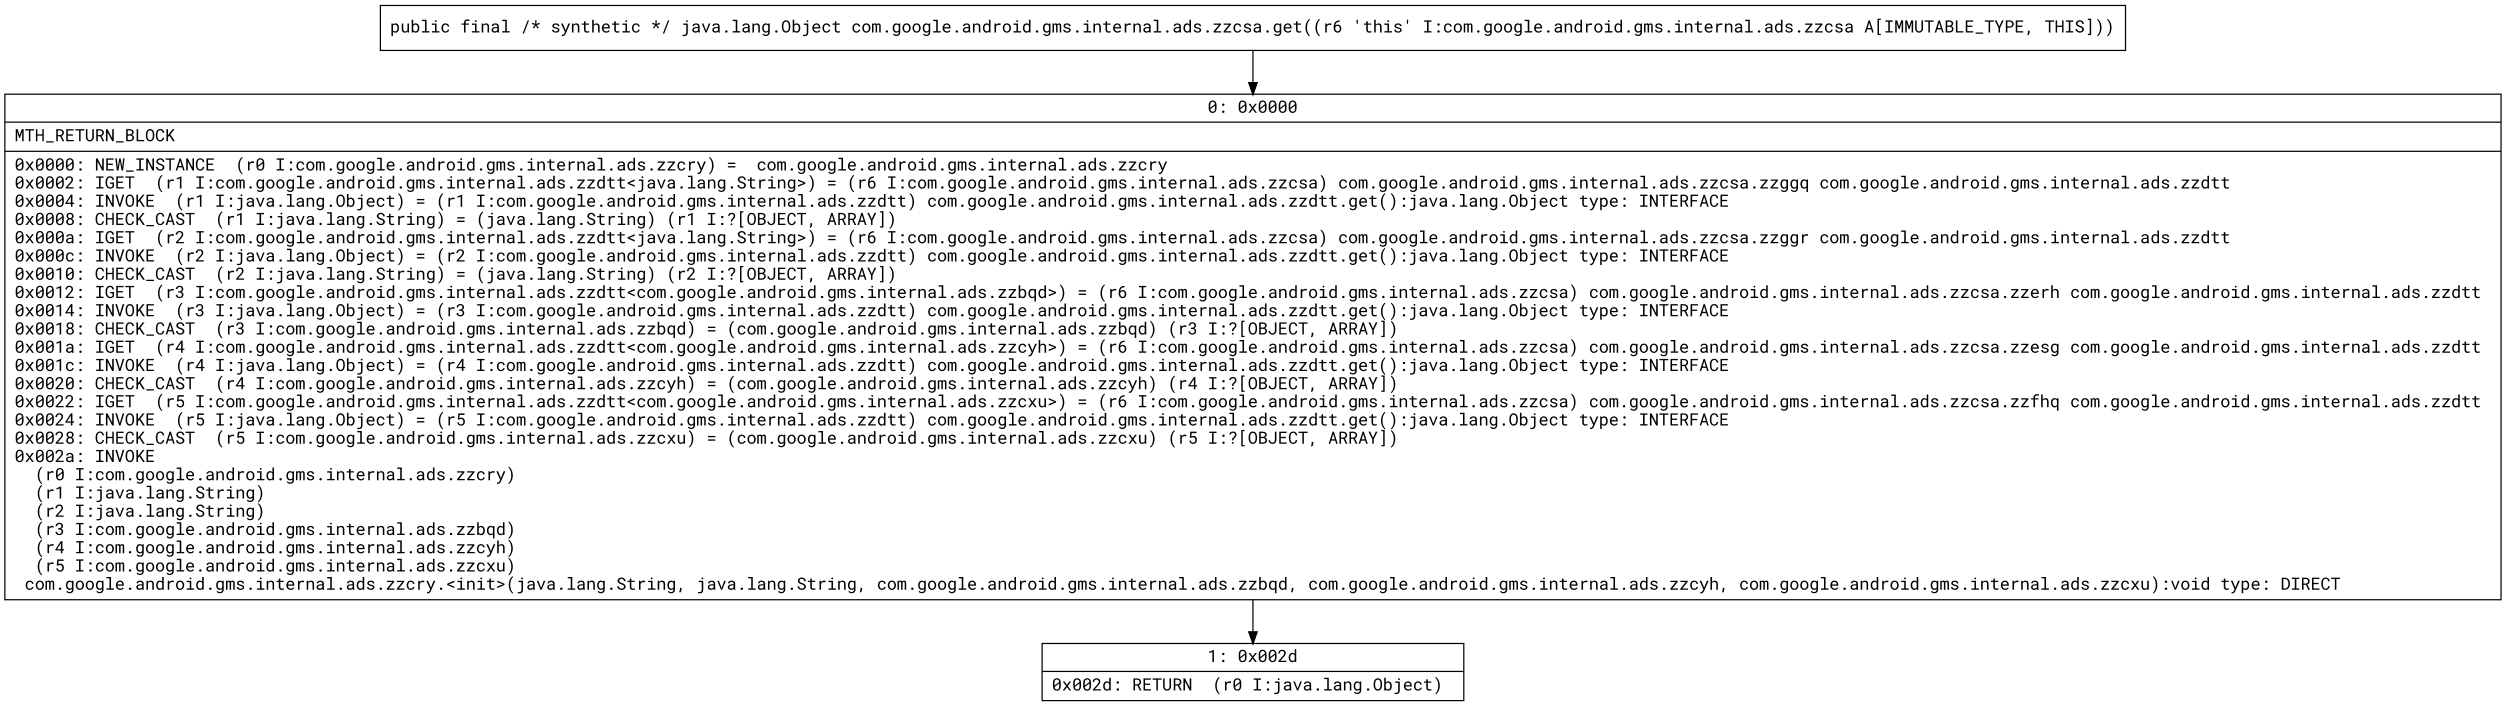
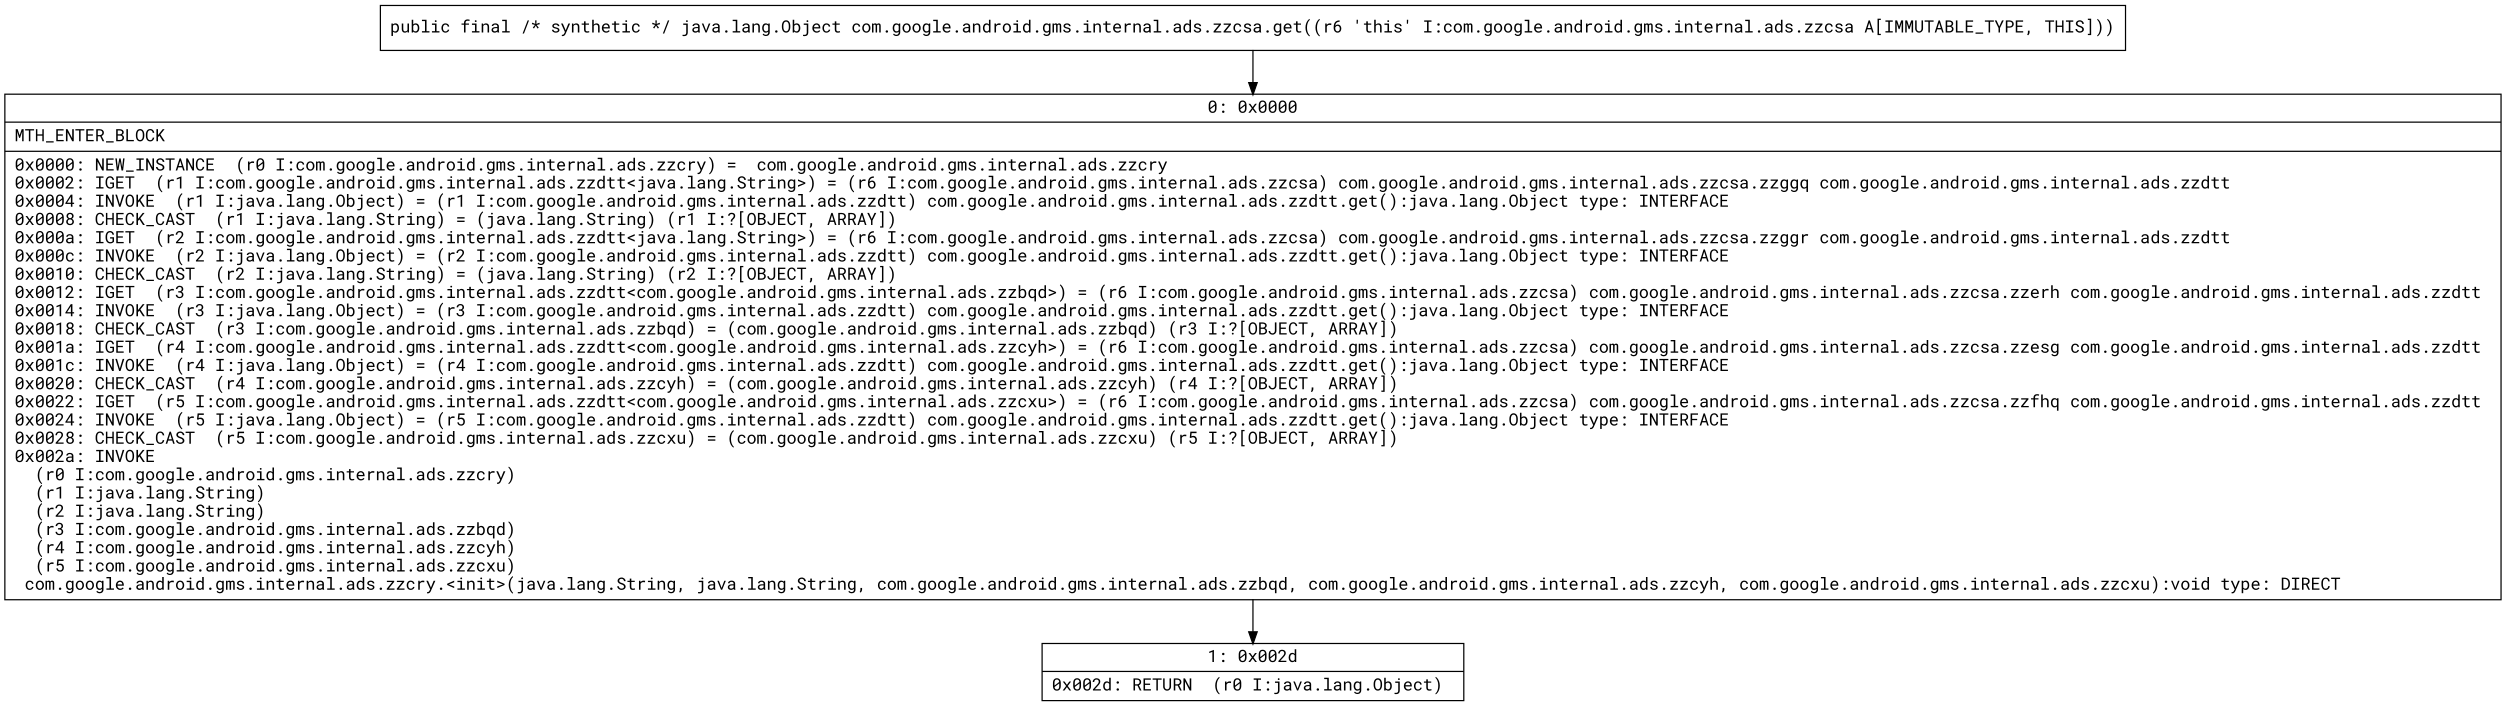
node "0: 0x0000": text "MTH_RETURN_BLOCK" -> "MTH_ENTER_BLOCK"
